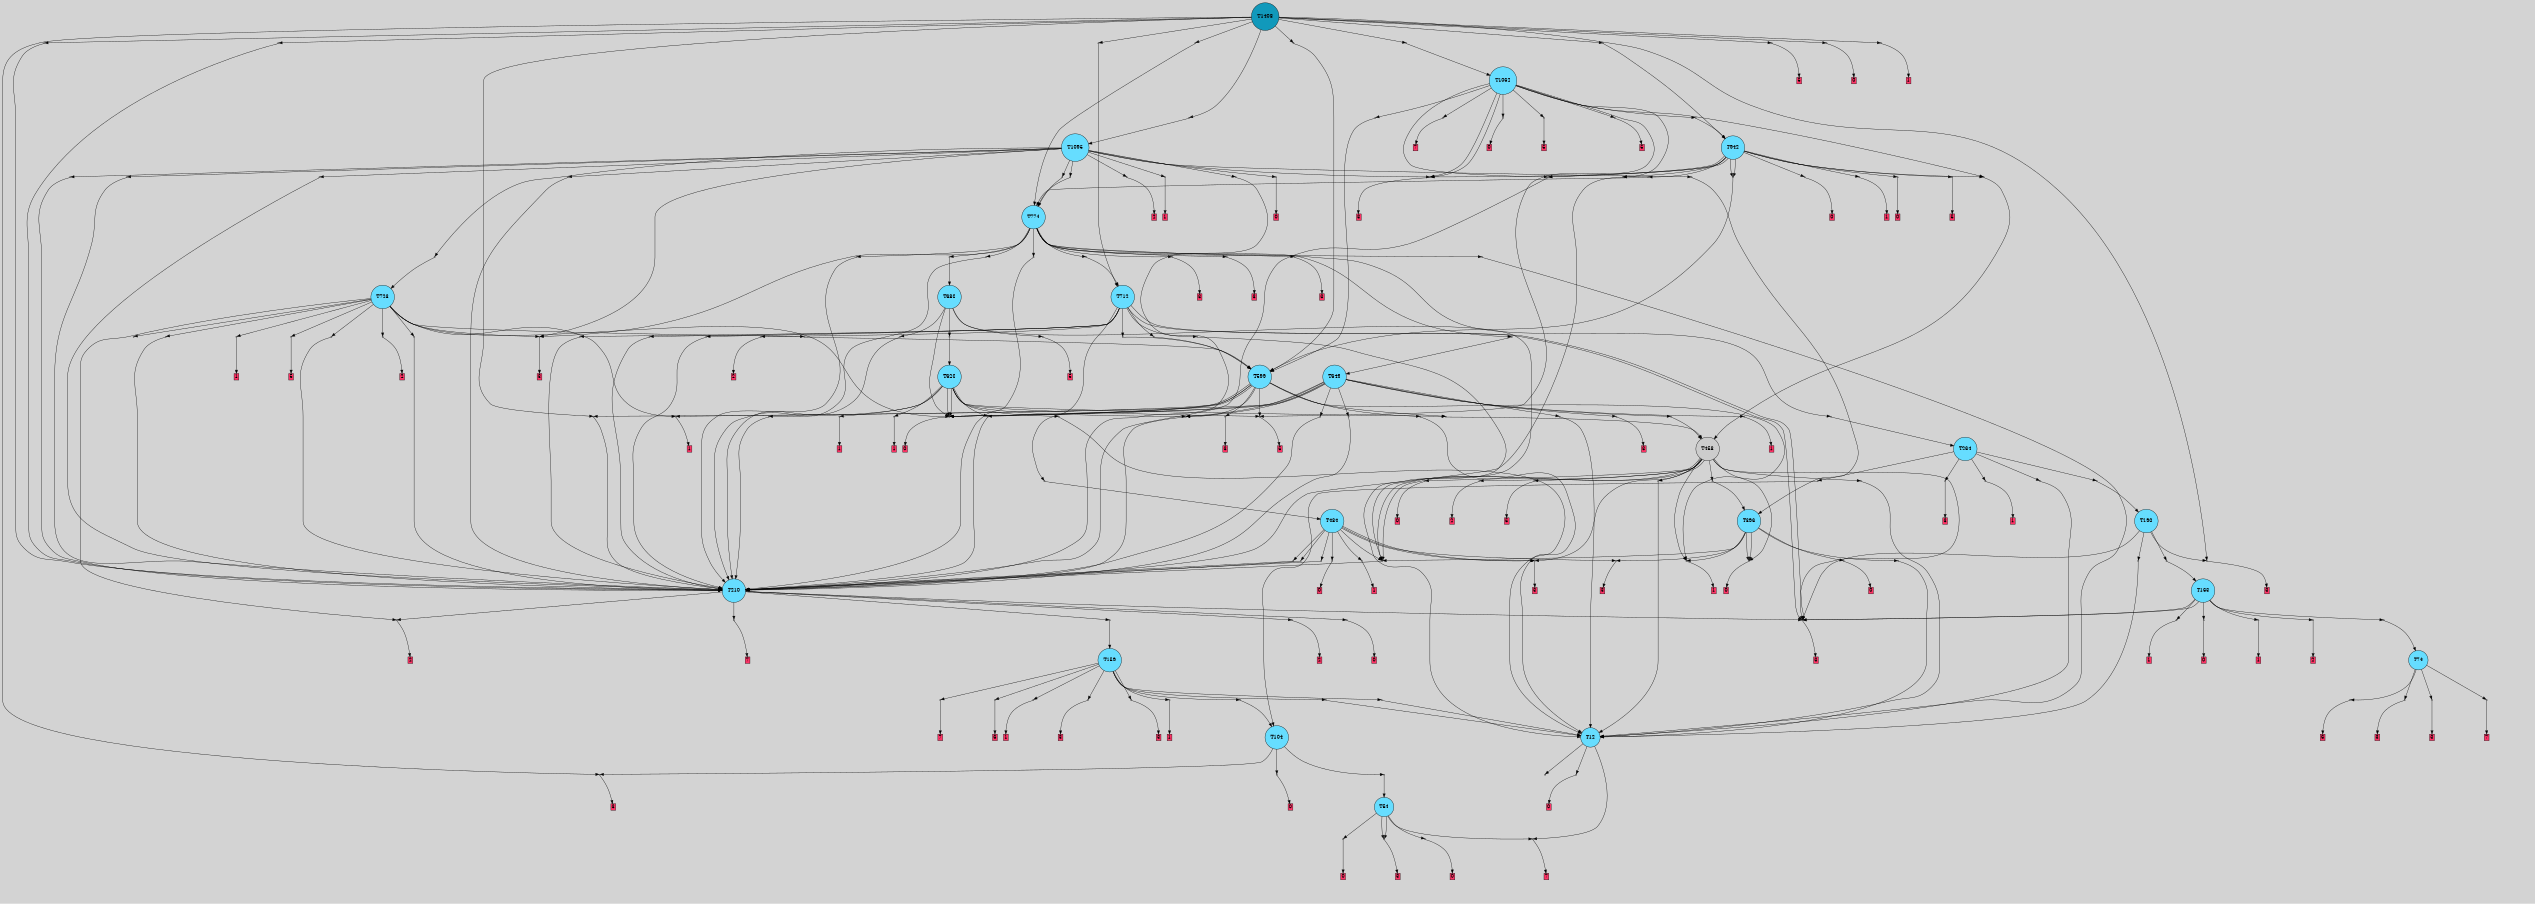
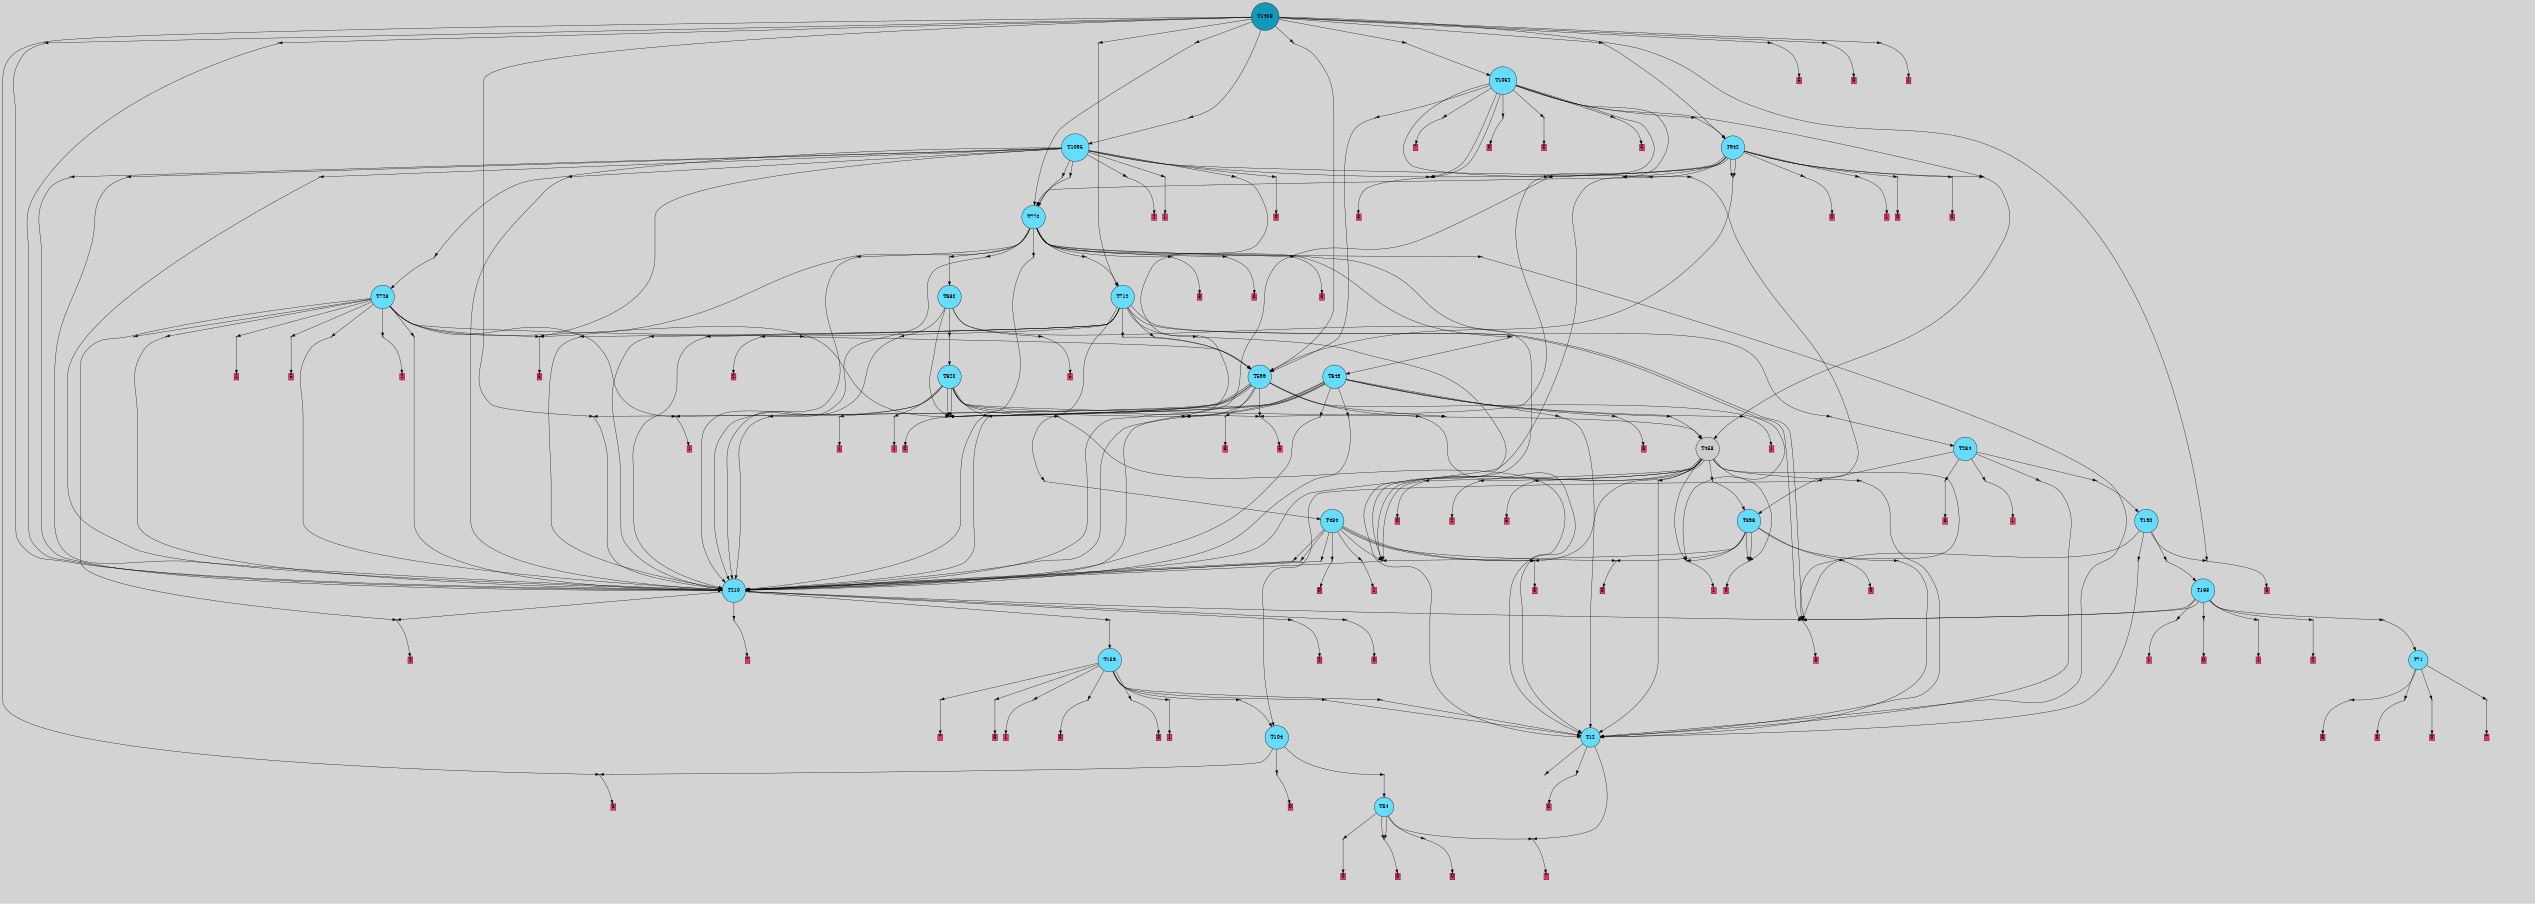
node "T774": label "T774" -> "T770"
node "T74": label "T74" -> "T71"
